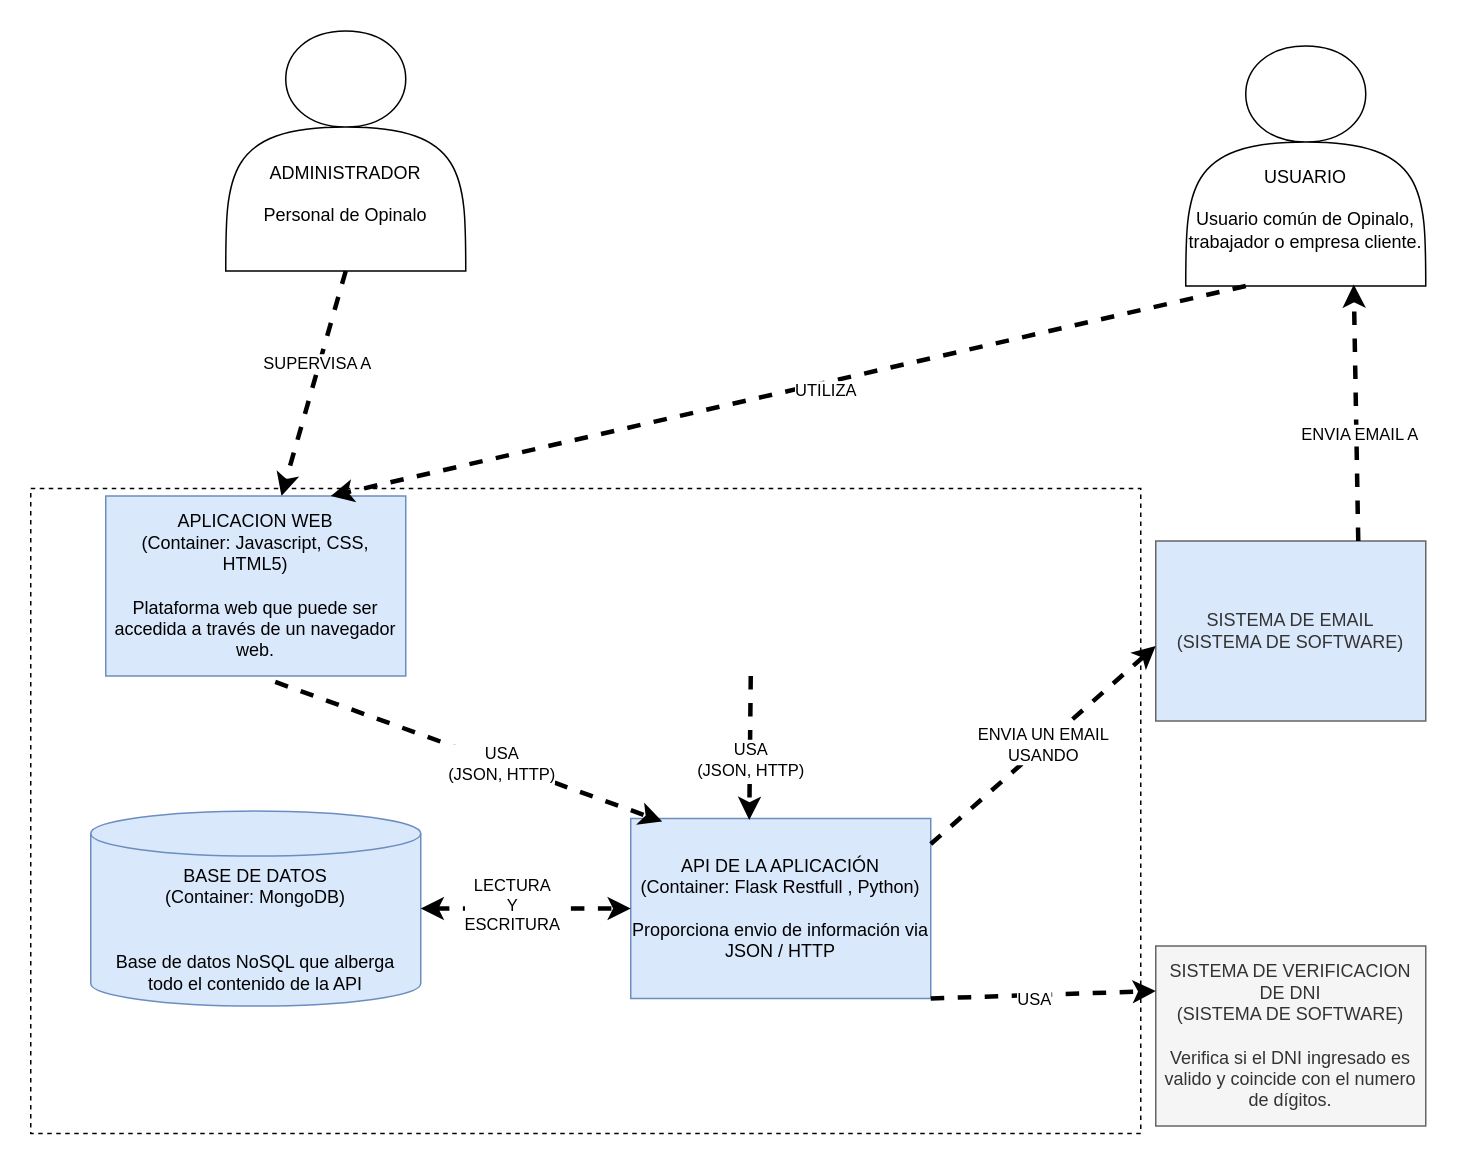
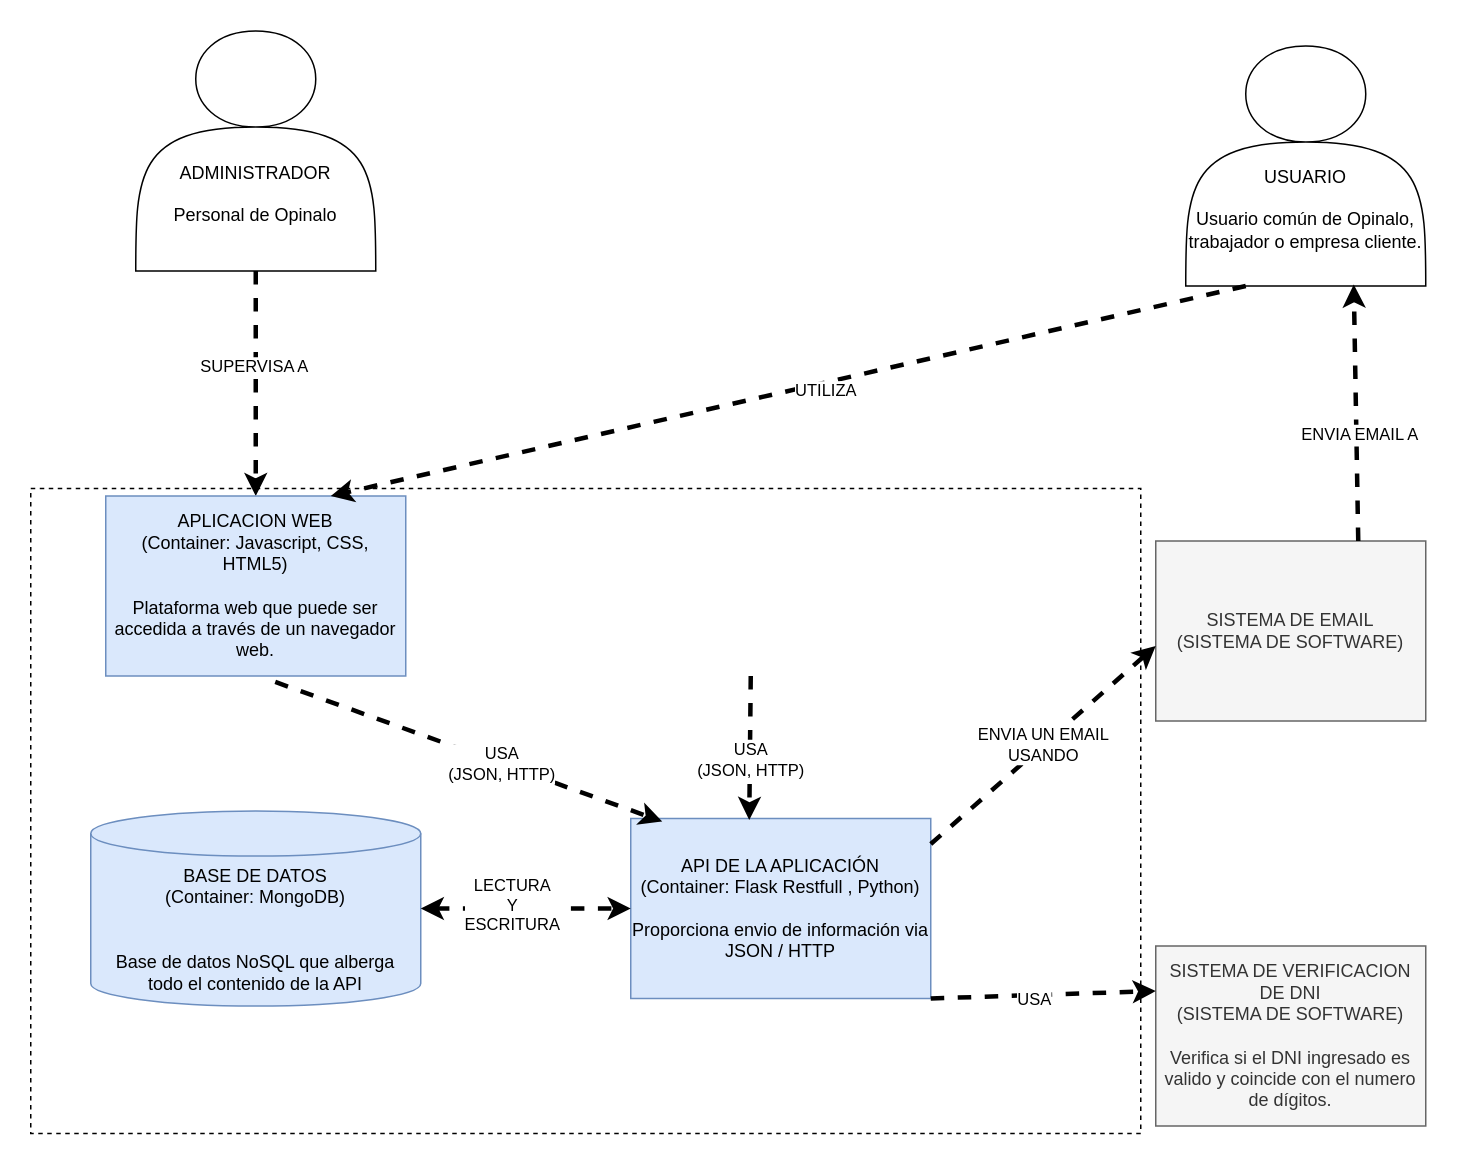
node "ADMINISTRADOR Personal de Opinalo": moved (346, 151) -> (256, 151)
node "SISTEMA DE EMAIL (SISTEMA DE SOFTWARE)": fillcolor #dae8fc -> #f5f5f5
